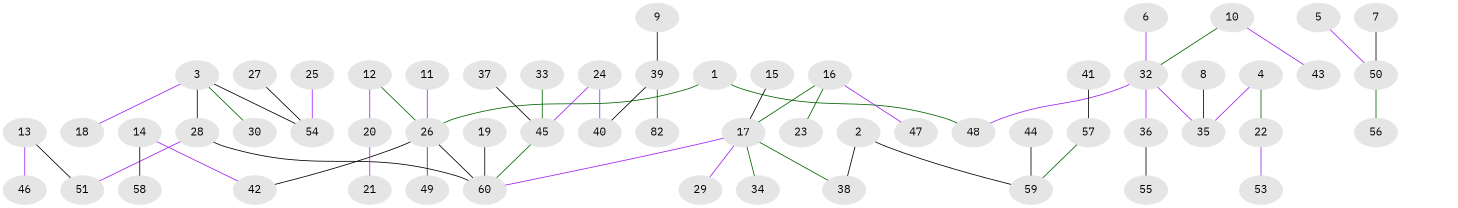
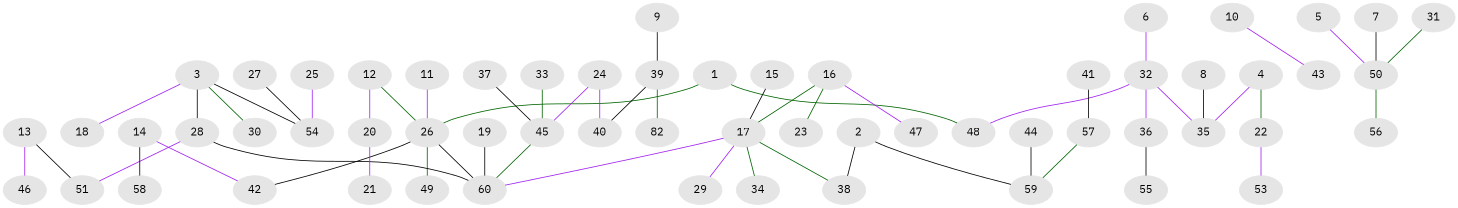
node "31": added
edge "10" -- "32": removed
